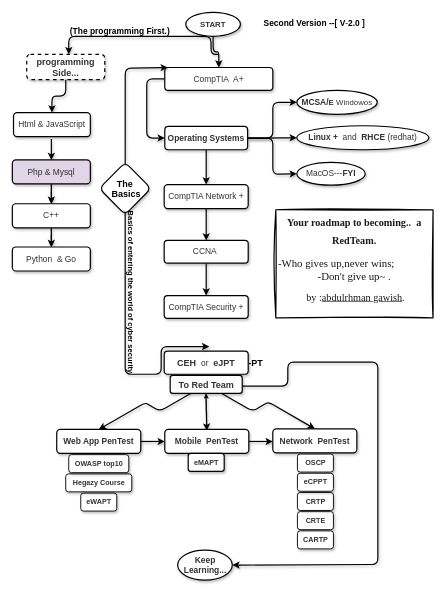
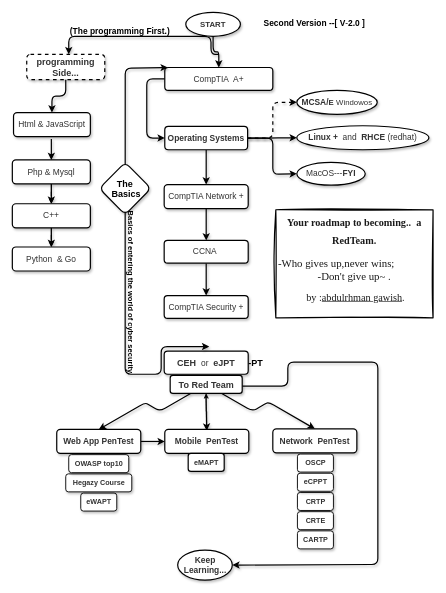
edge "Operating Systems" -> "MCSA/E Windowos": style solid -> dashed
node "Php & Mysql": fillcolor #e1d5e7 -> #ffffff
edge "Mobile PenTest" -> "Network PenTest": removed
